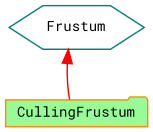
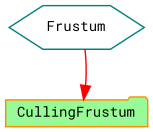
edge "CullingFrustum" -> "Frustum": reversed
